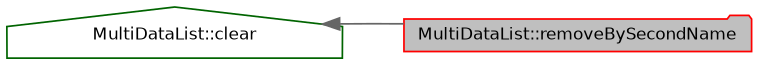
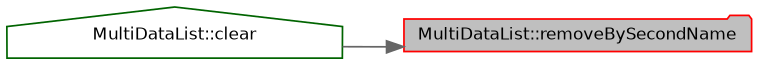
edge "MultiDataList::removeBySecondName" -> "MultiDataList::clear": reversed
